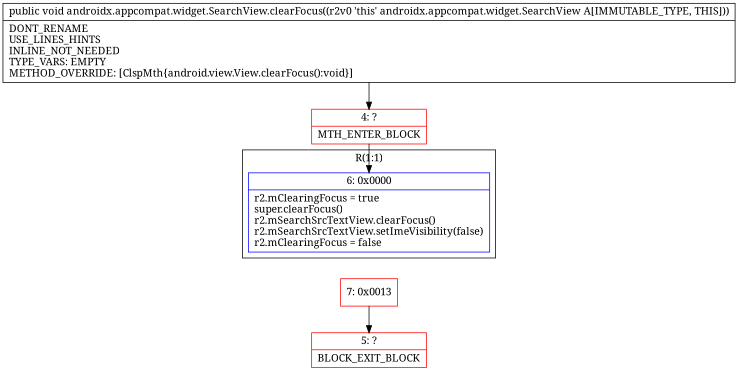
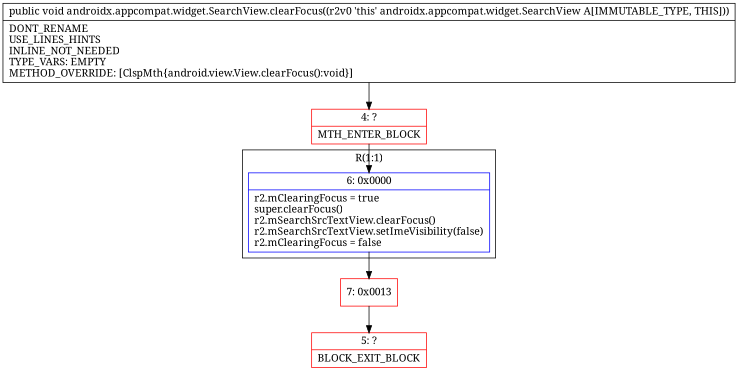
edge "6: 0x0000" -> "7: 0x0013": added
